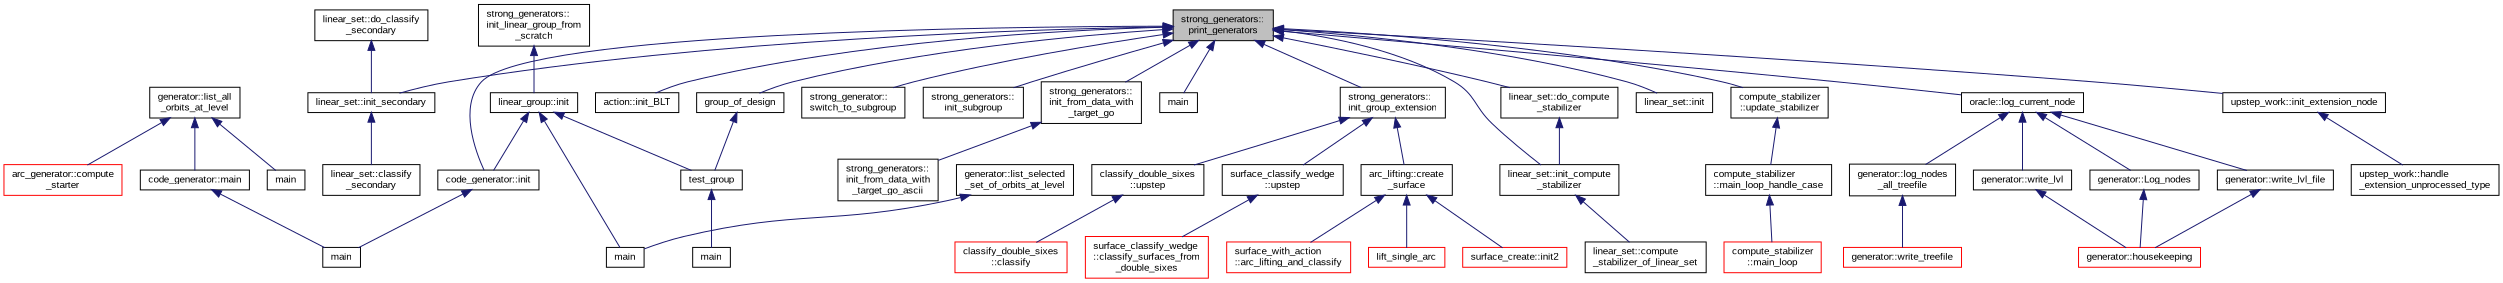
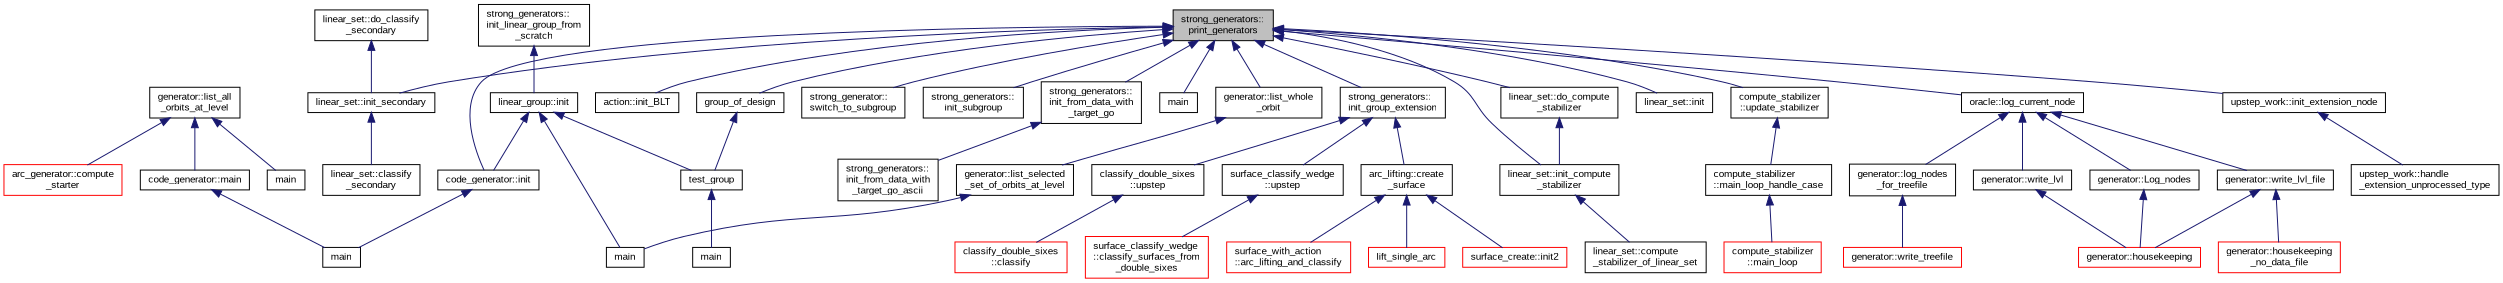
node "generator::list_whole _orbit": added
node "generator::log_nodes _all_treefile": label "generator::log_nodes _all_treefile" -> "generator::log_nodes _for_treefile"
node "generator::housekeeping _no_data_file": added
